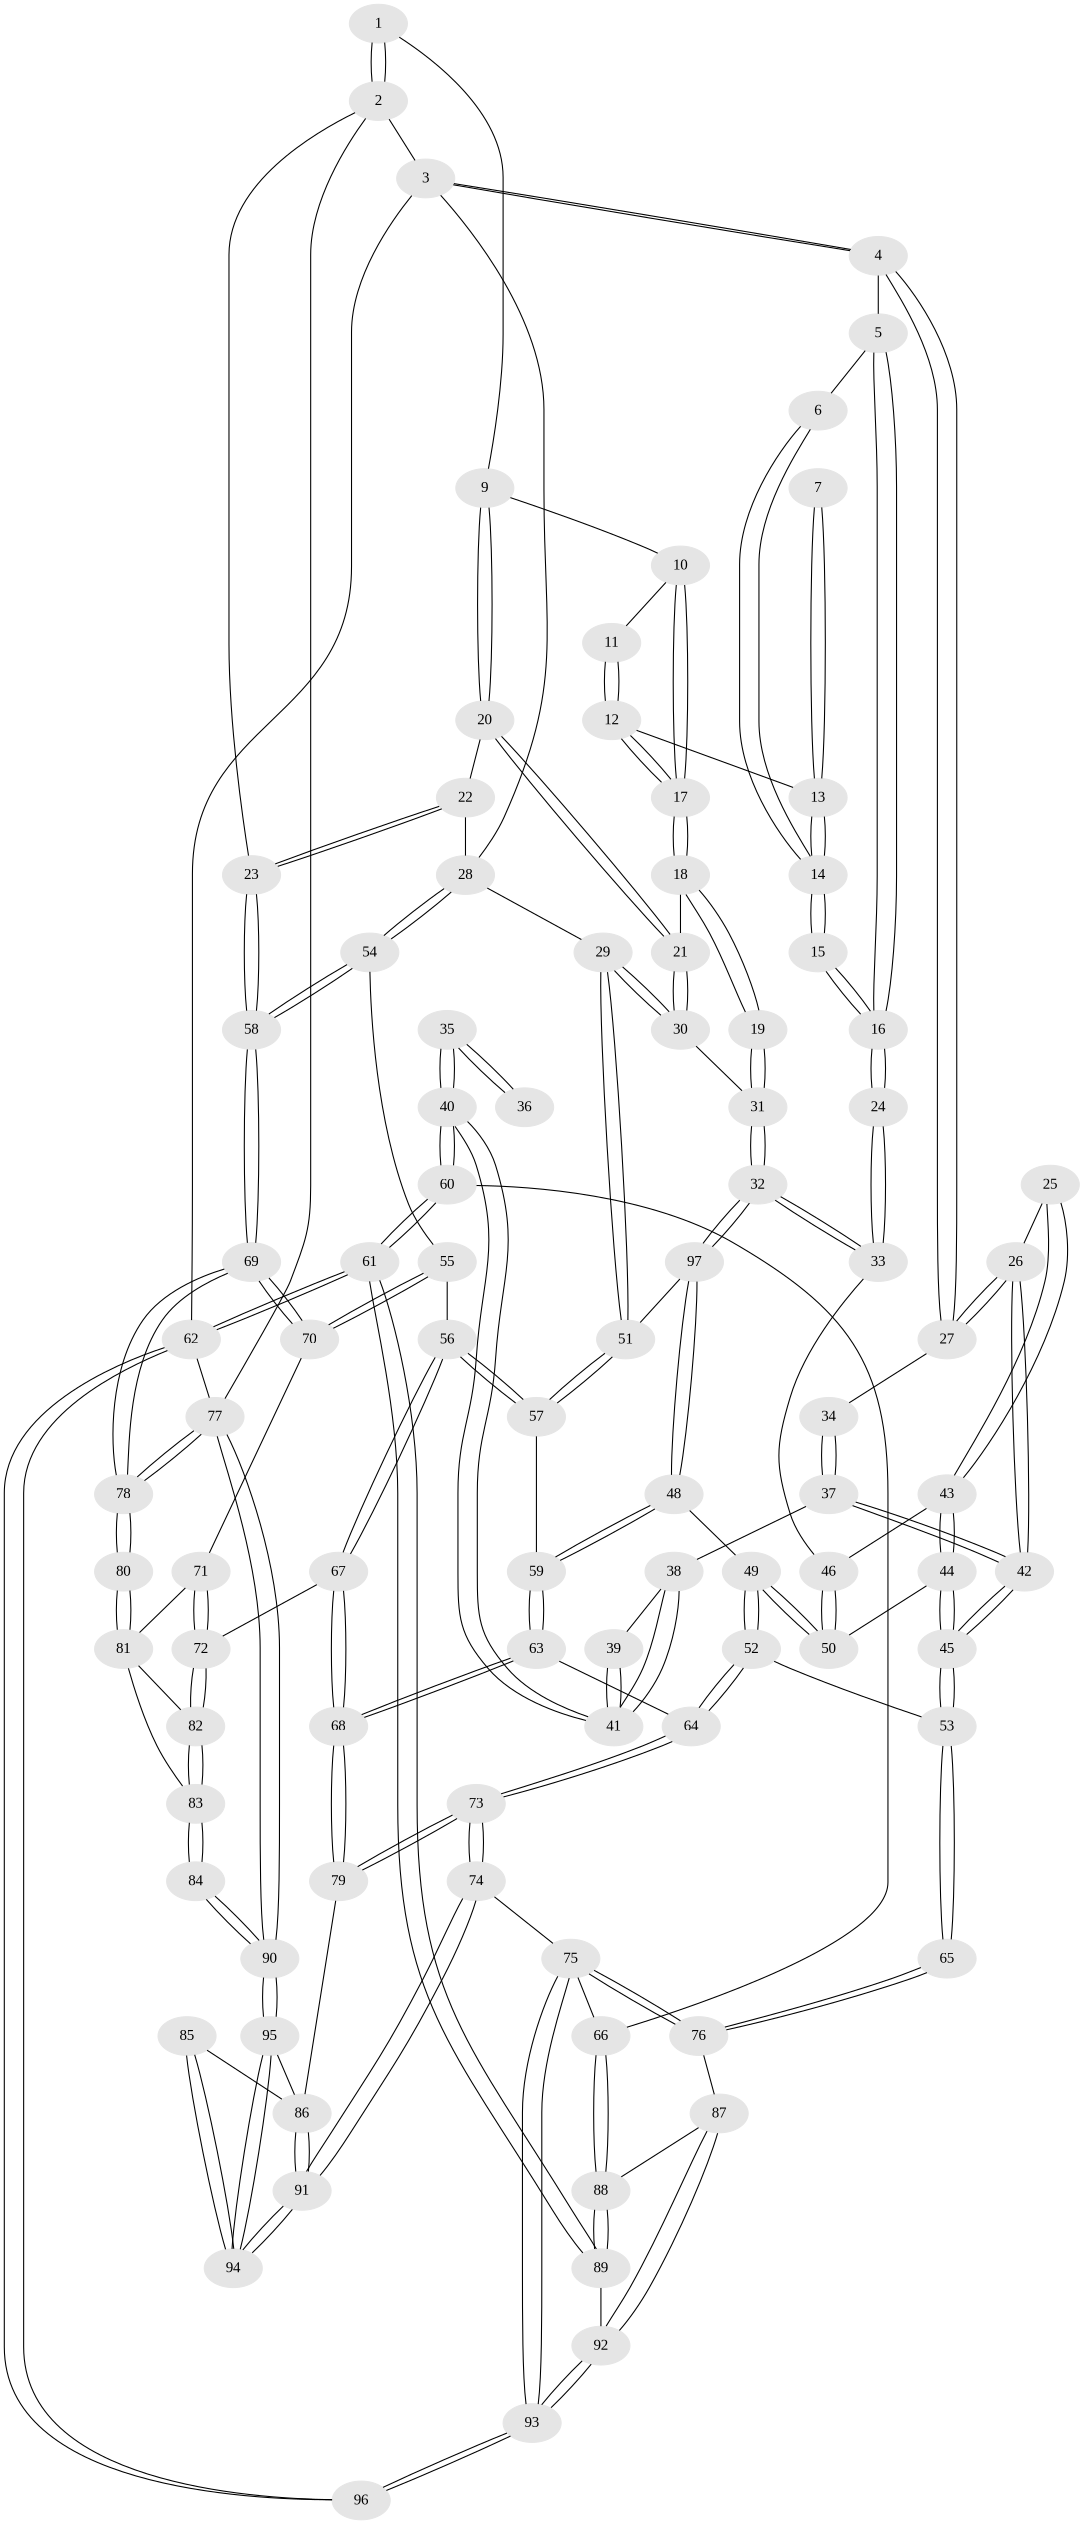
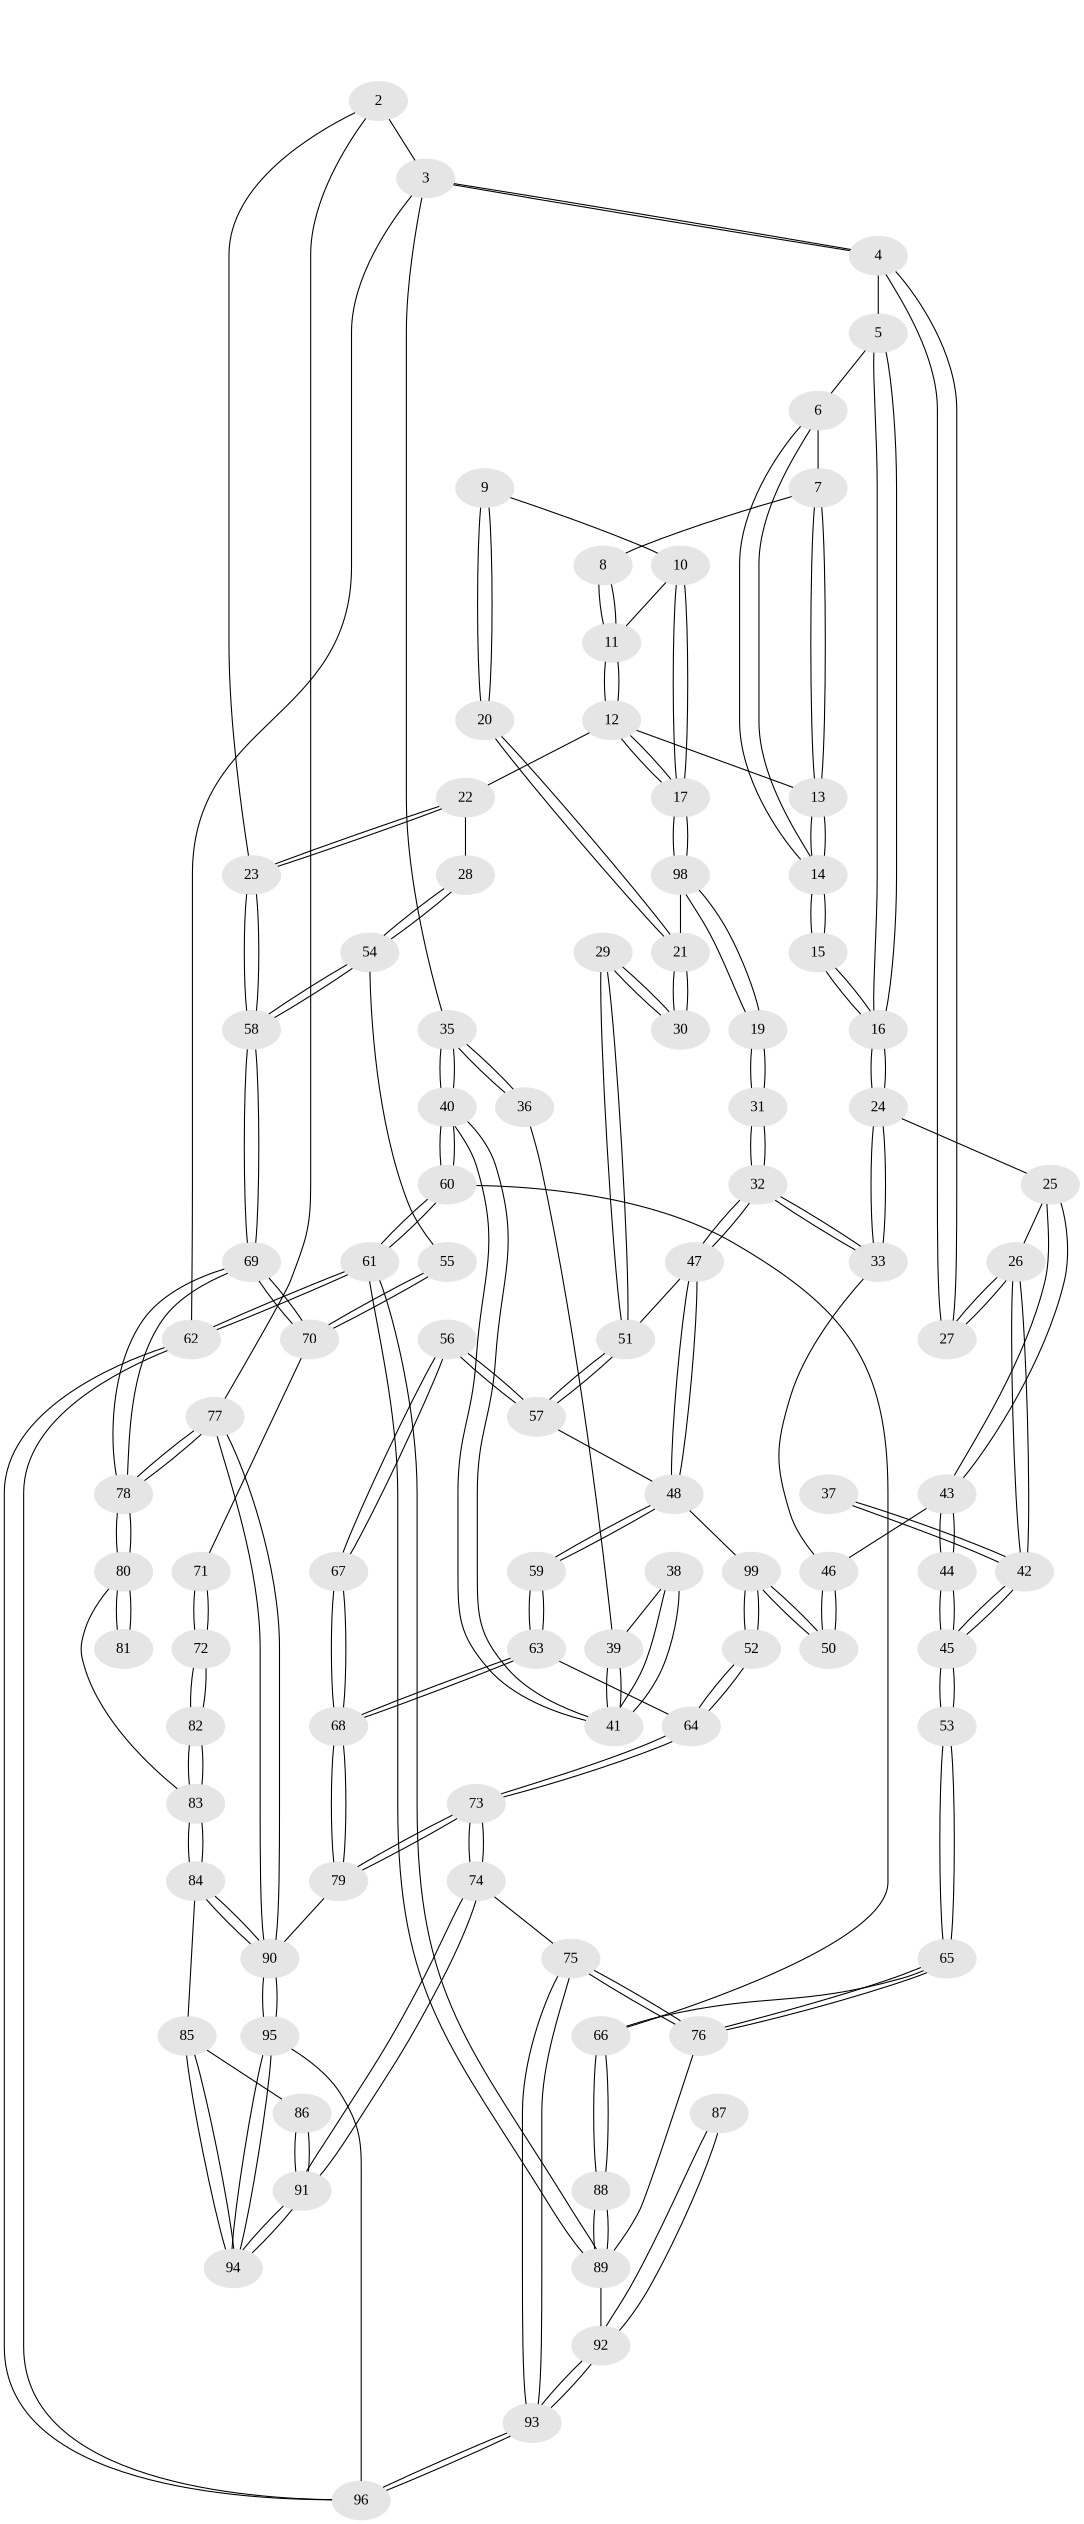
node "1": removed
edge "6" -- "7": added
edge "3" -- "28": now "3" -- "35"
node "8": added
edge "20" -- "22": now "12" -- "22"
node "18": label "18" -> "98"
edge "28" -- "29": removed
edge "30" -- "31": removed
edge "24" -- "25": added
node "97": label "97" -> "47"
edge "55" -- "56": removed
edge "36" -- "39": added
edge "62" -- "77": removed
node "34": removed
edge "57" -- "59": now "57" -- "48"
edge "37" -- "38": removed
node "49": label "49" -> "99"
edge "44" -- "50": removed
edge "71" -- "81": removed
edge "67" -- "72": removed
edge "81" -- "82": removed
edge "52" -- "53": removed
edge "81" -- "83": now "80" -- "83"
edge "84" -- "85": added
edge "79" -- "86": now "79" -- "90"
edge "75" -- "66": now "65" -- "66"
edge "95" -- "86": now "95" -- "96"
edge "76" -- "87": now "76" -- "89"
edge "87" -- "88": removed
